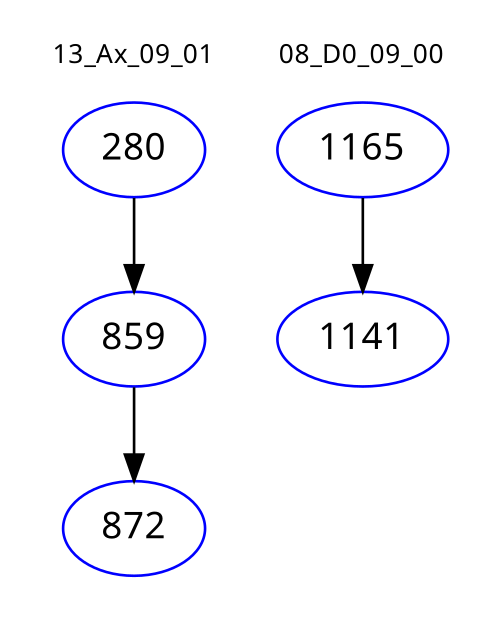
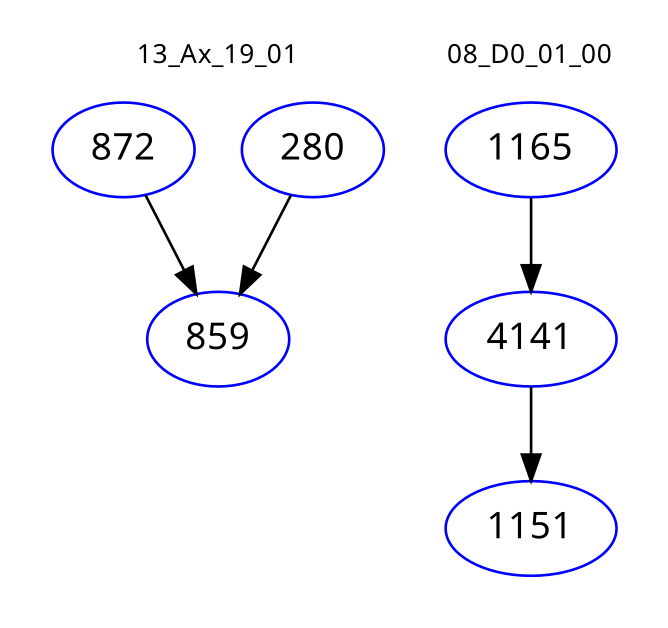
cluster "13_Ax_09_01": label "13_Ax_09_01" -> "13_Ax_19_01"
cluster "08_D0_09_00": label "08_D0_09_00" -> "08_D0_01_00"
node "1141": label "1141" -> "4141"
edge "859" -> "872": reversed
node "1151": added
